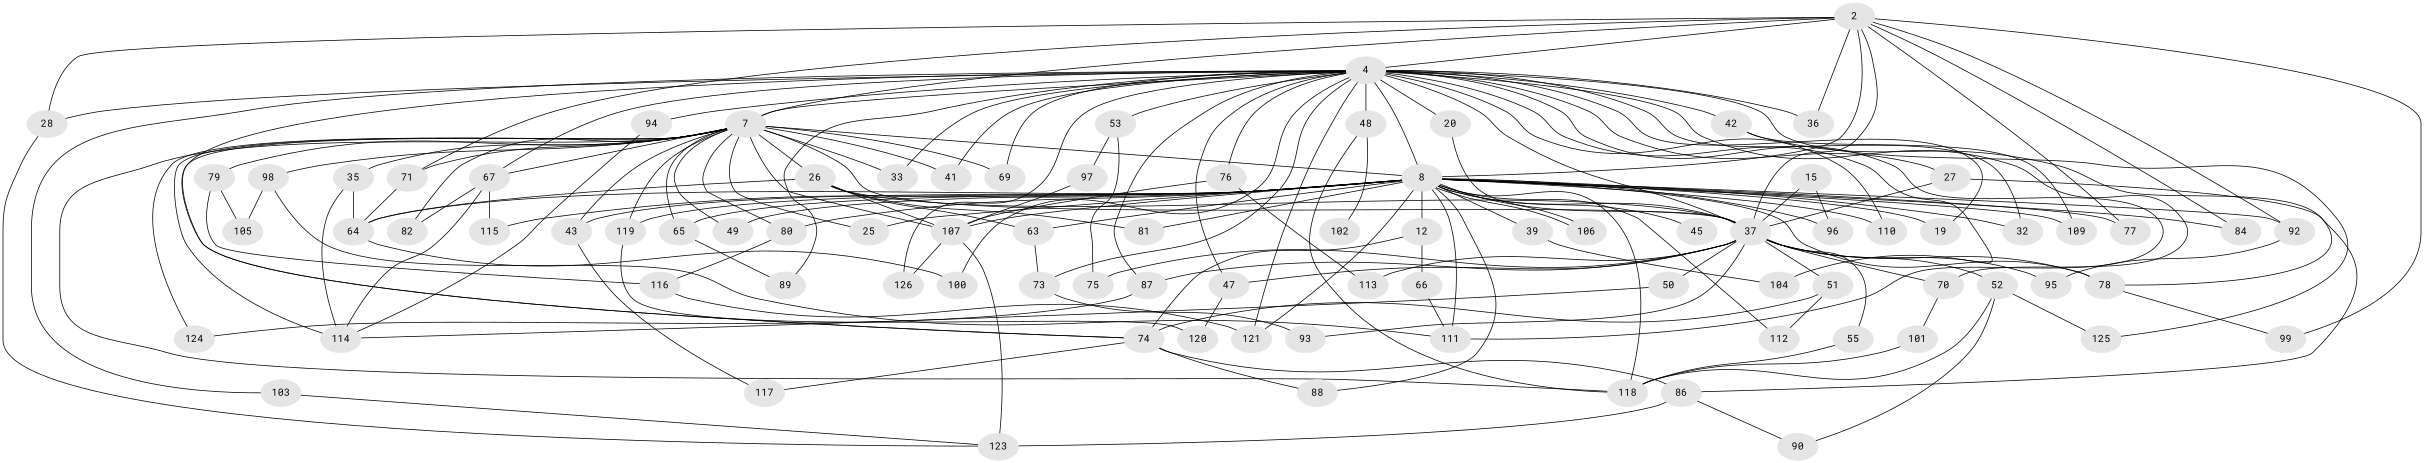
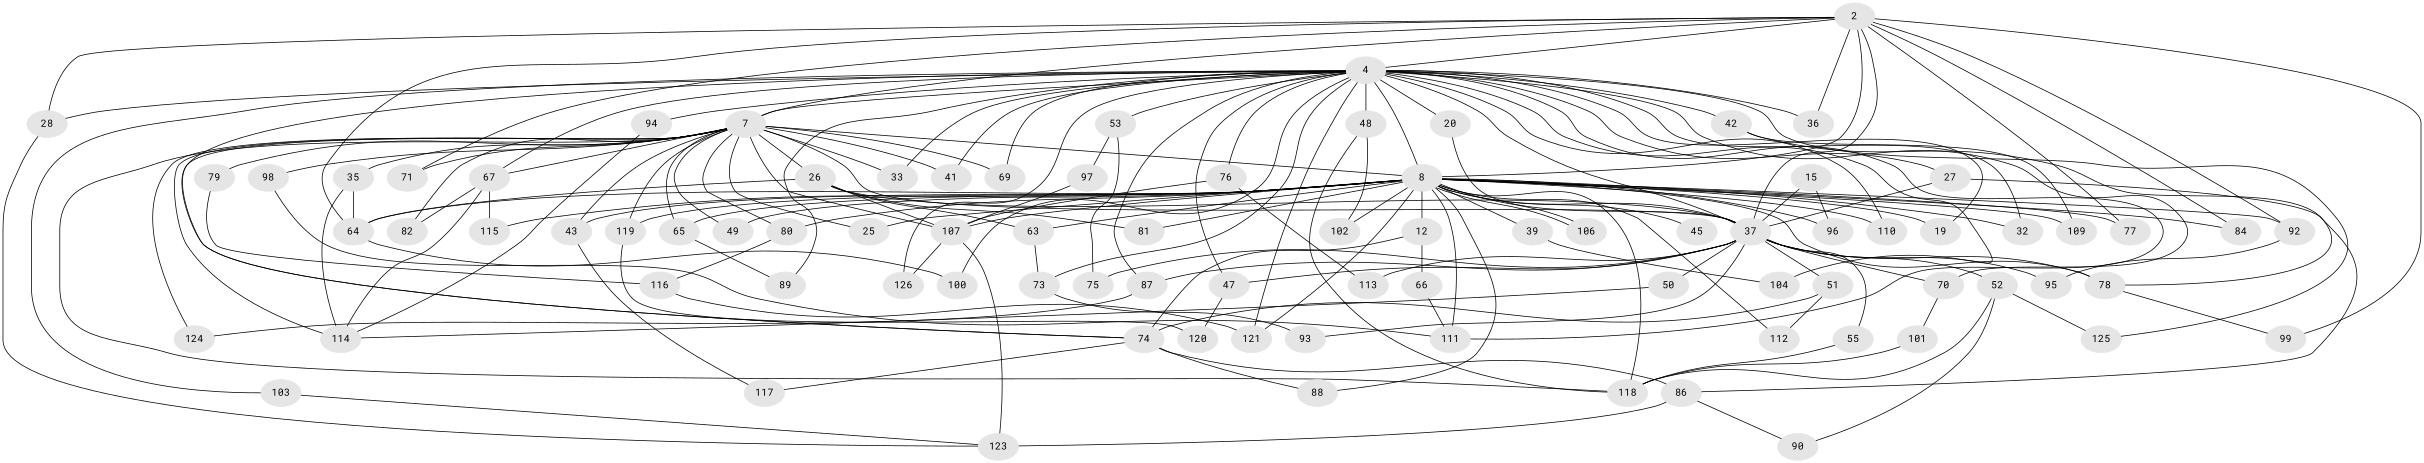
edge "8" -- "102": added
edge "71" -- "64": now "2" -- "64"
node "105": removed
